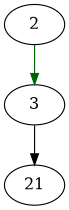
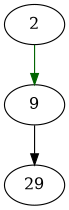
node "3": label "3" -> "9"
node "21": label "21" -> "29"
